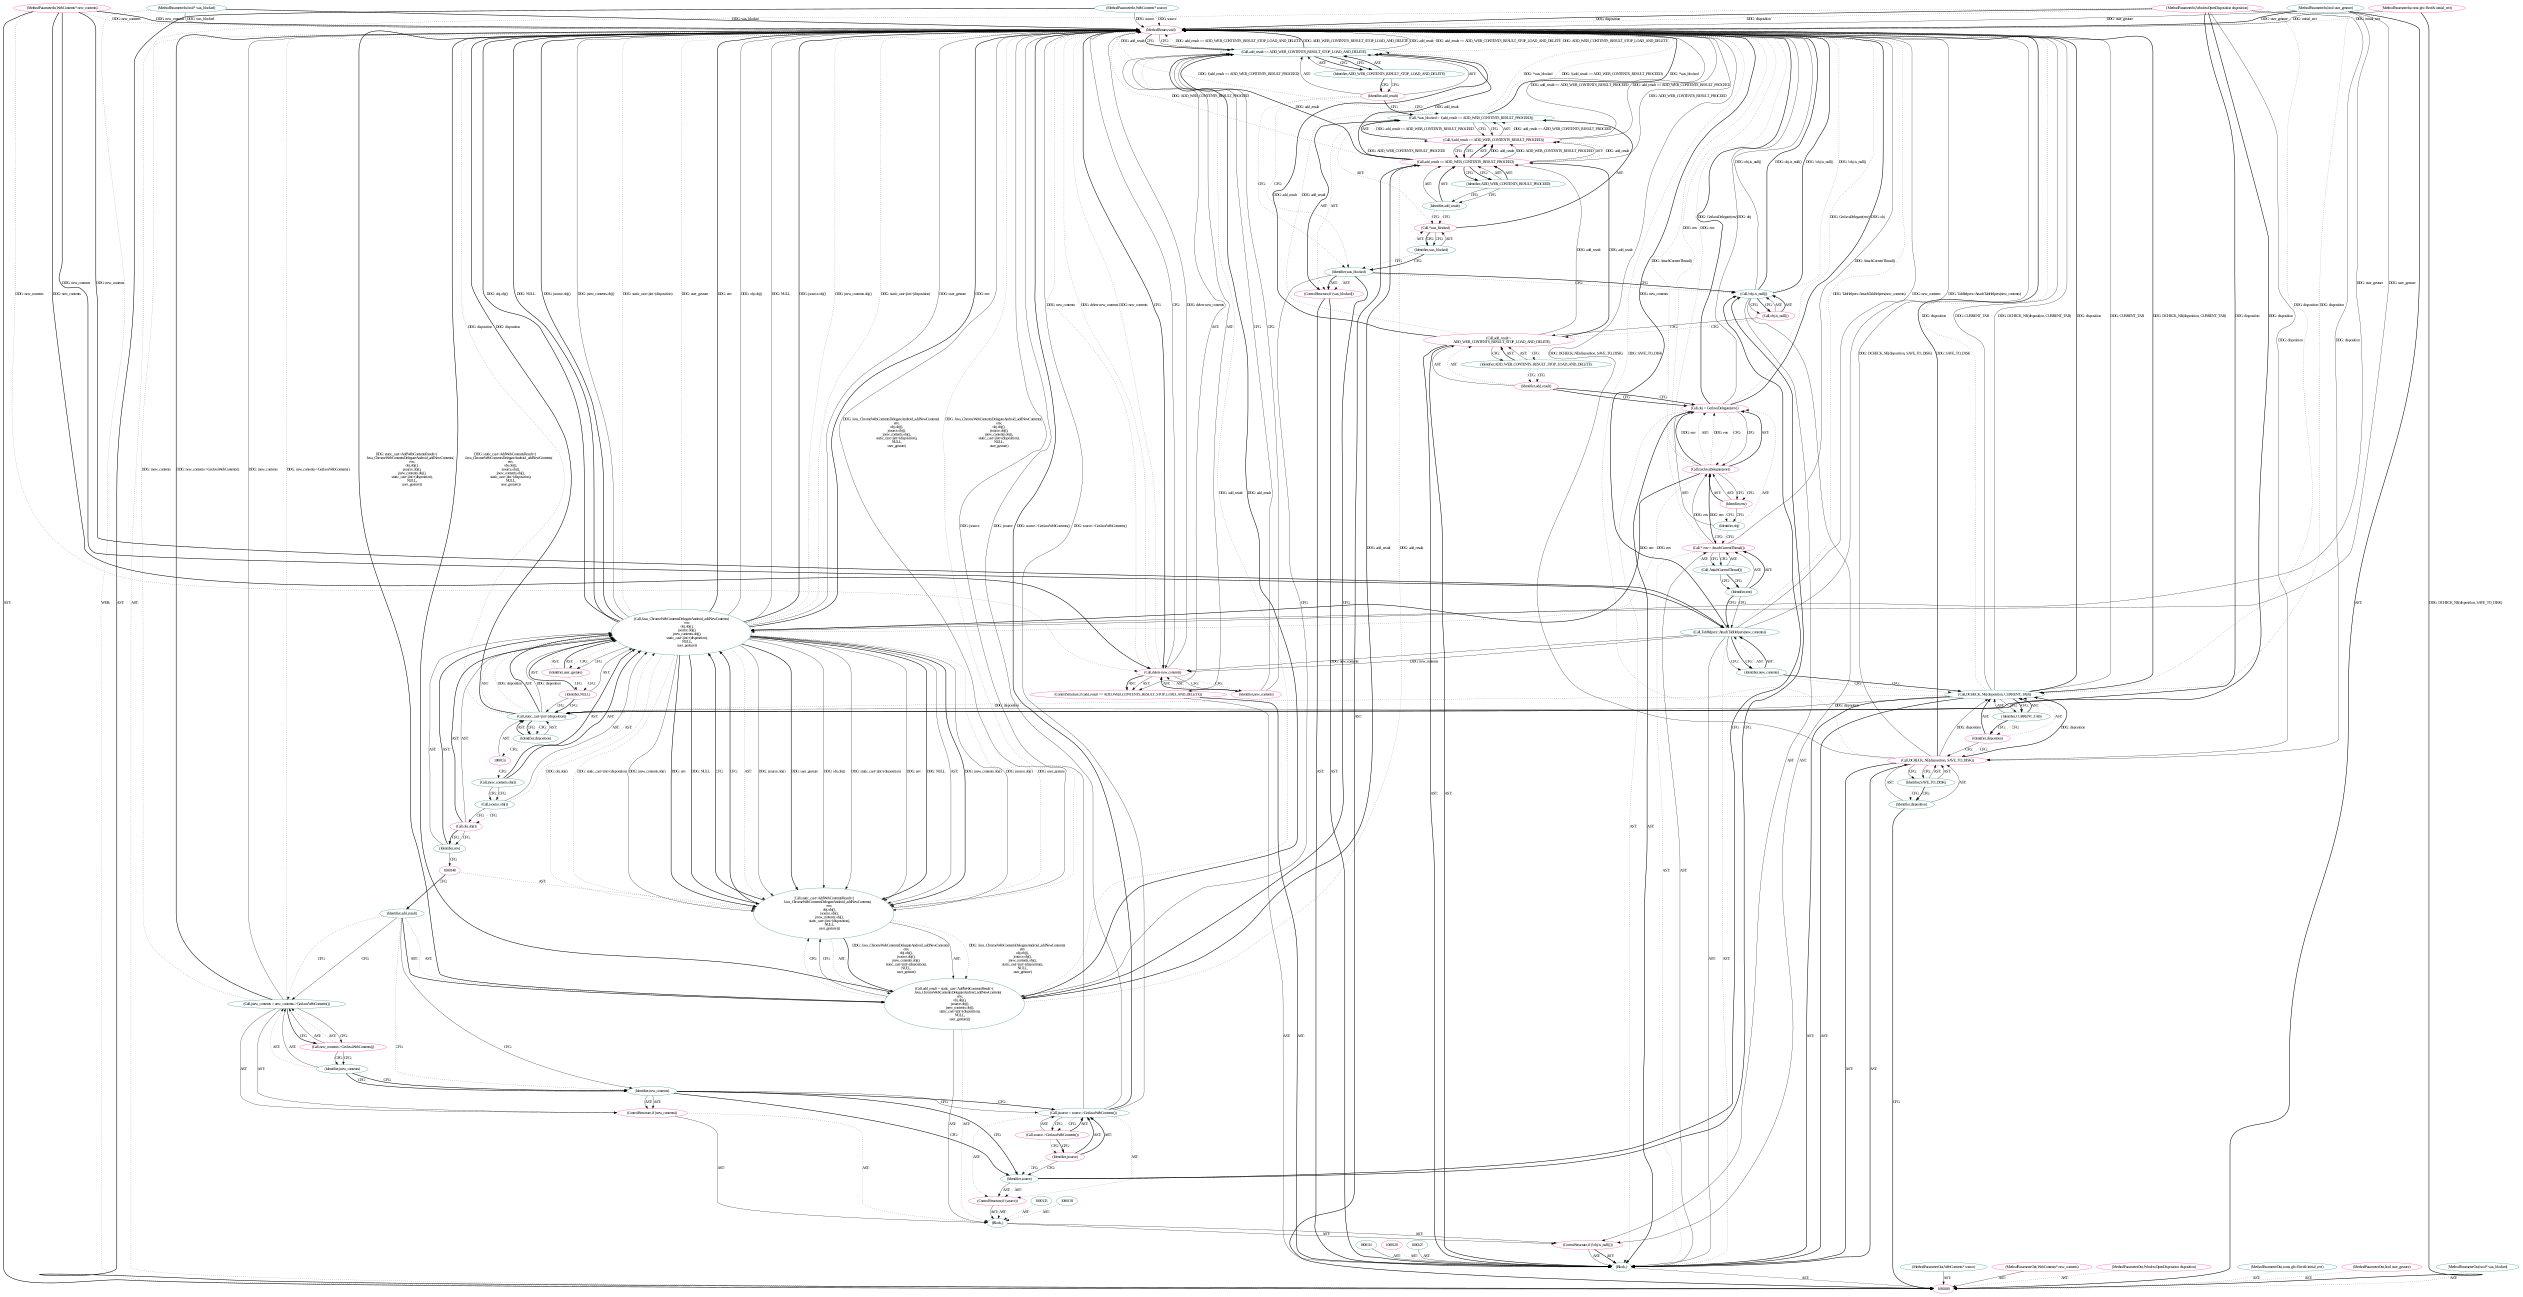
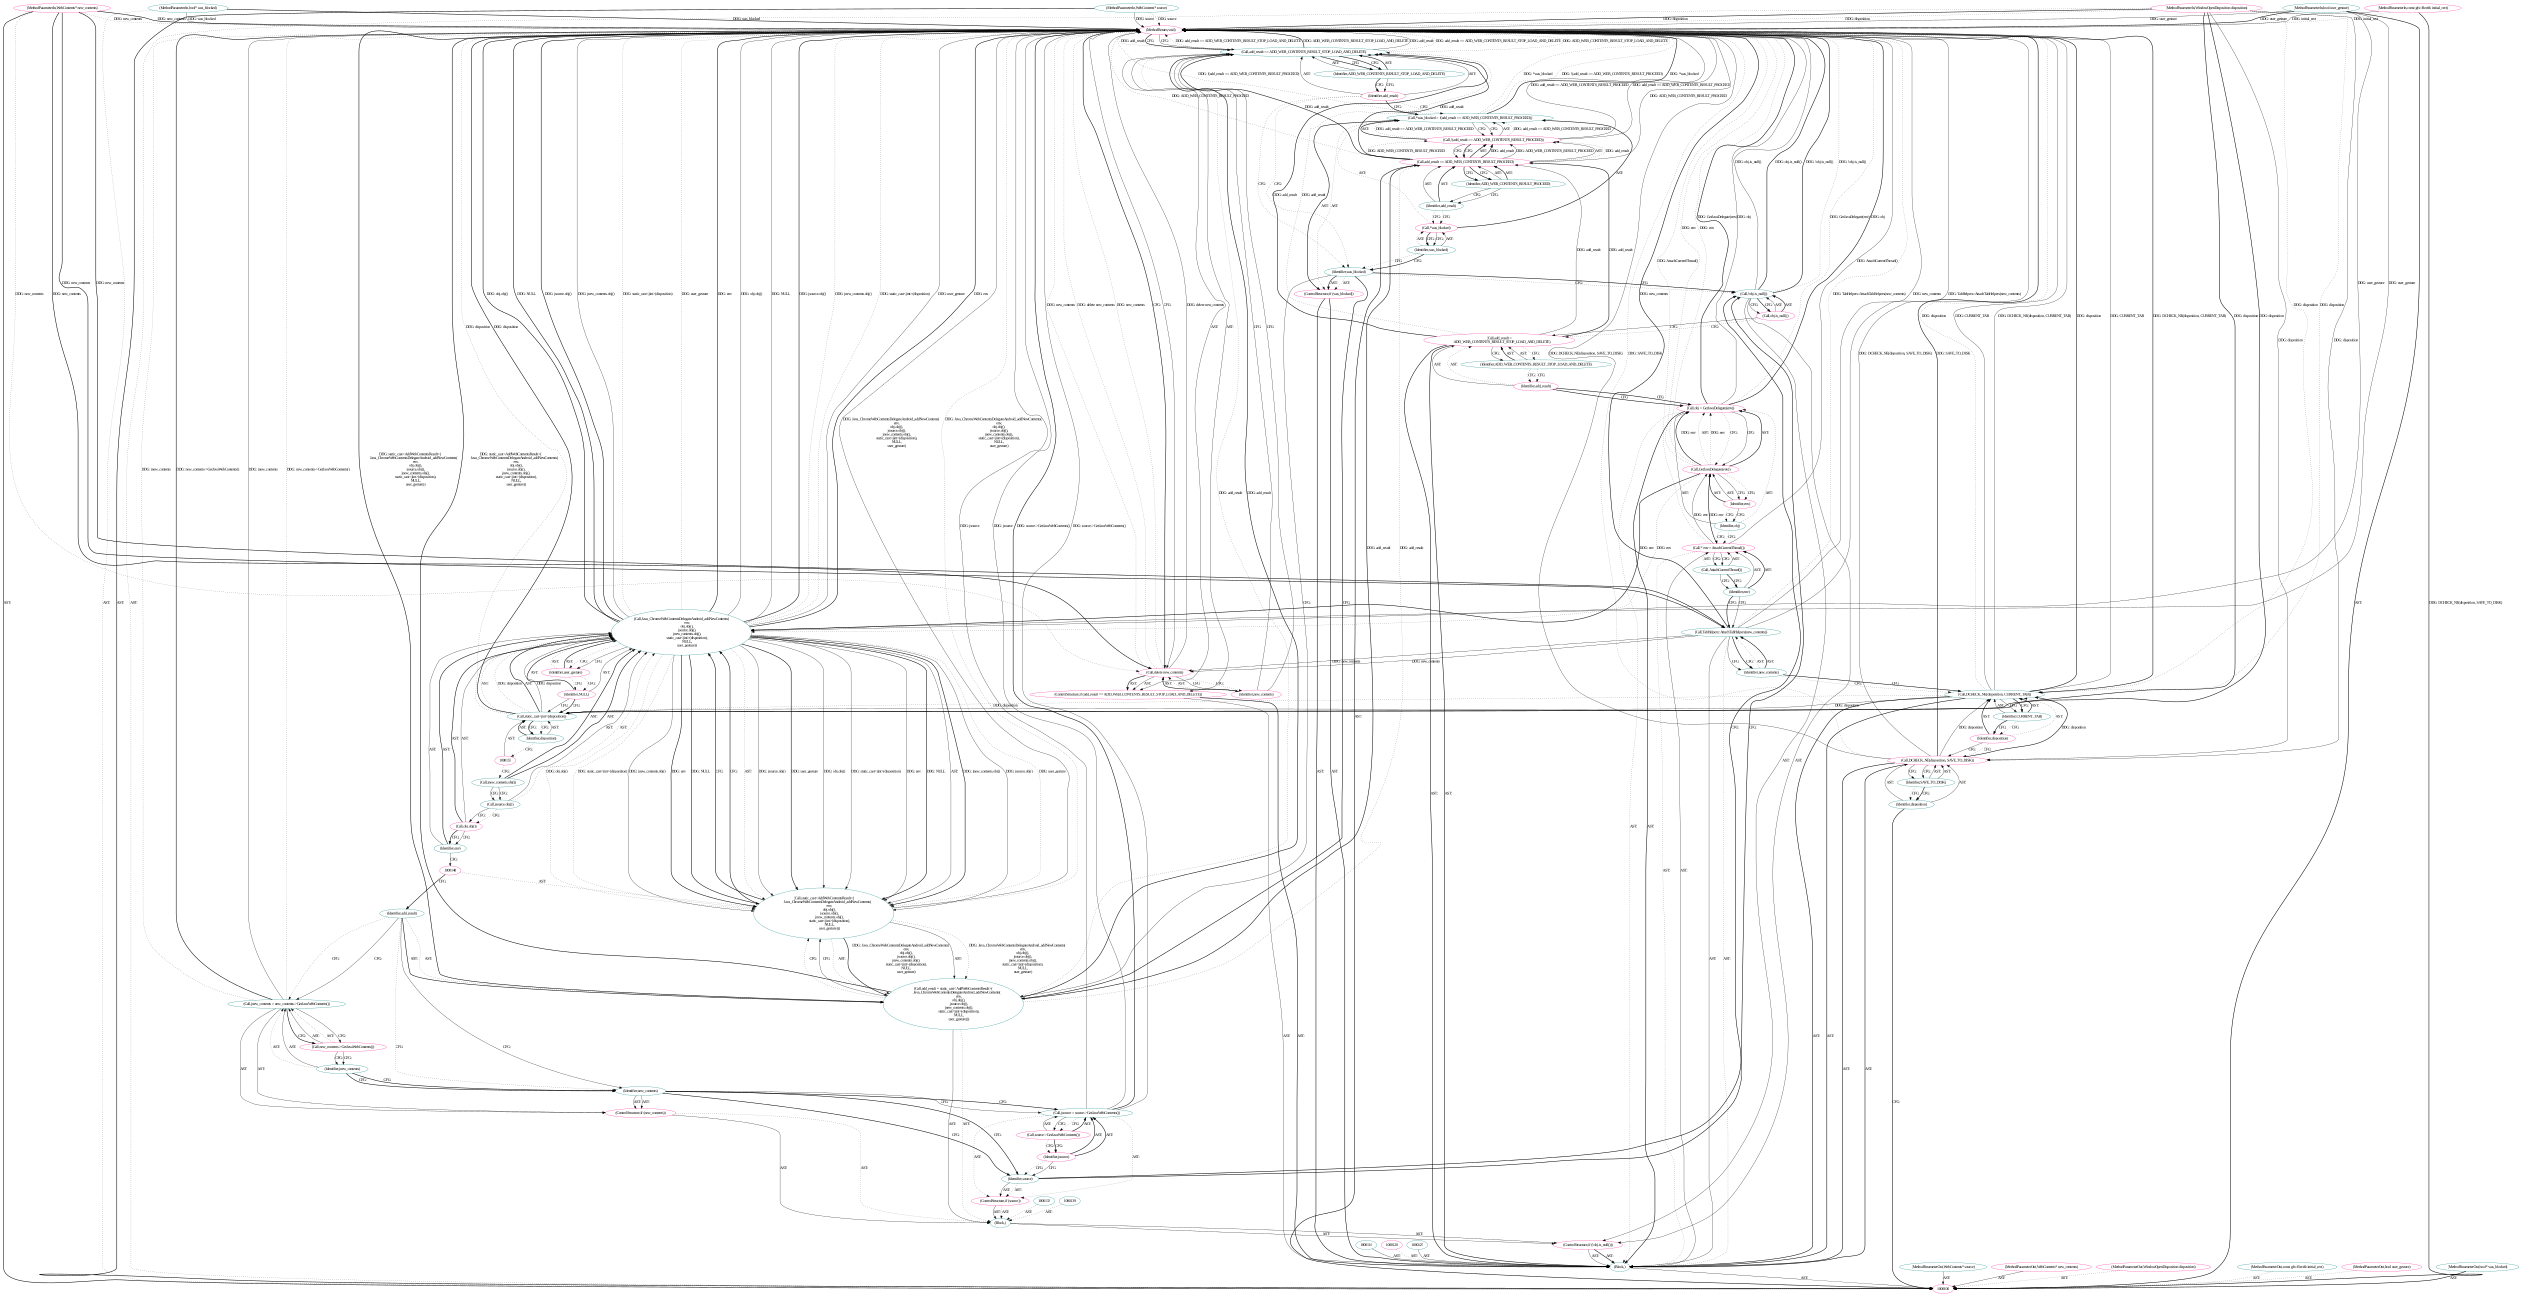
edge "(MethodParameterIn,bool* was_blocked)" -> "1000100": label "WEB: " -> "AST: "
edge "(MethodParameterOut,bool* was_blocked)" -> "1000100": style dotted -> bold
